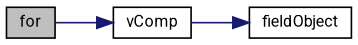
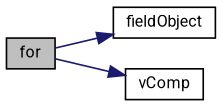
edge "vComp" -> "fieldObject": now "for" -> "fieldObject"
